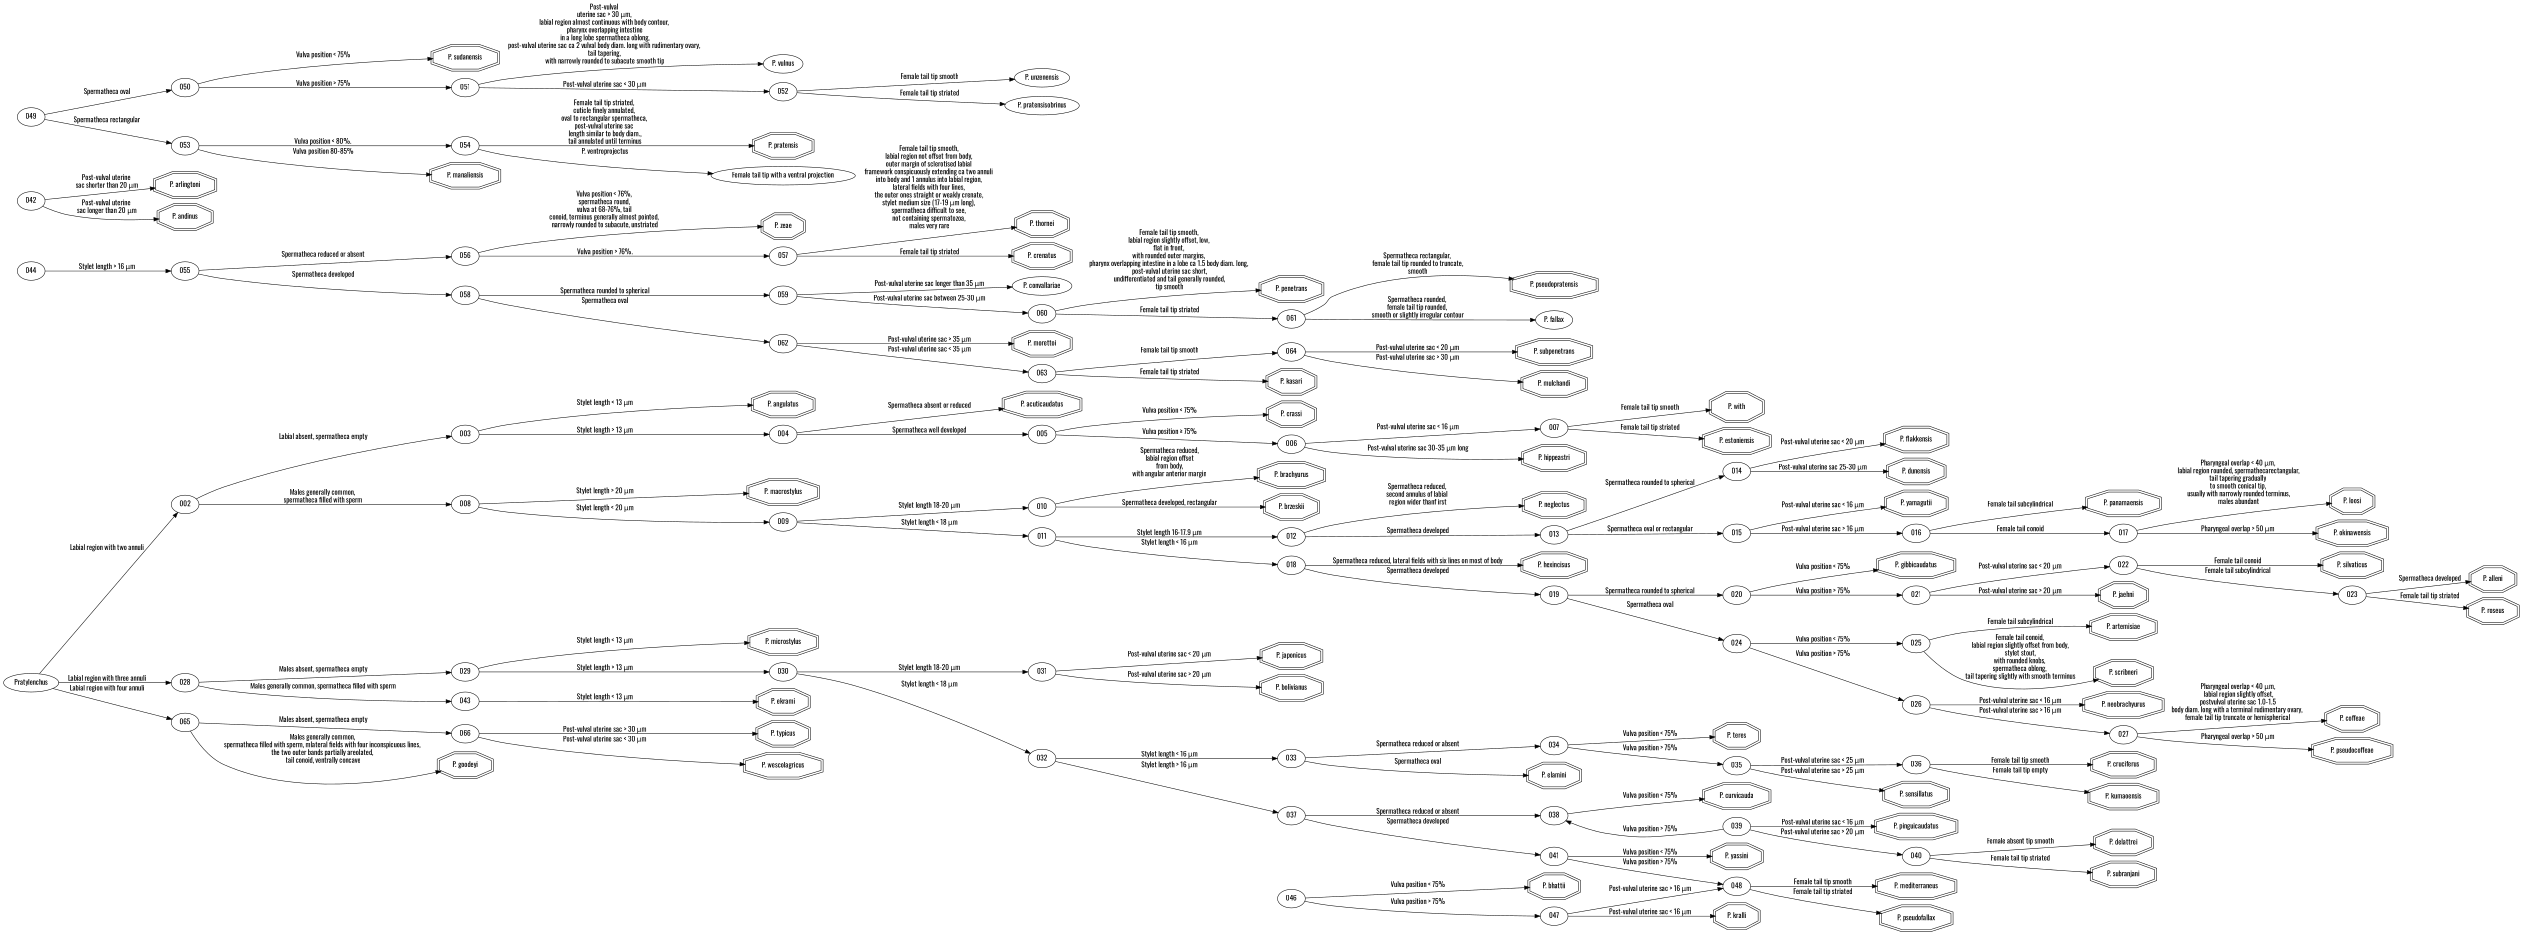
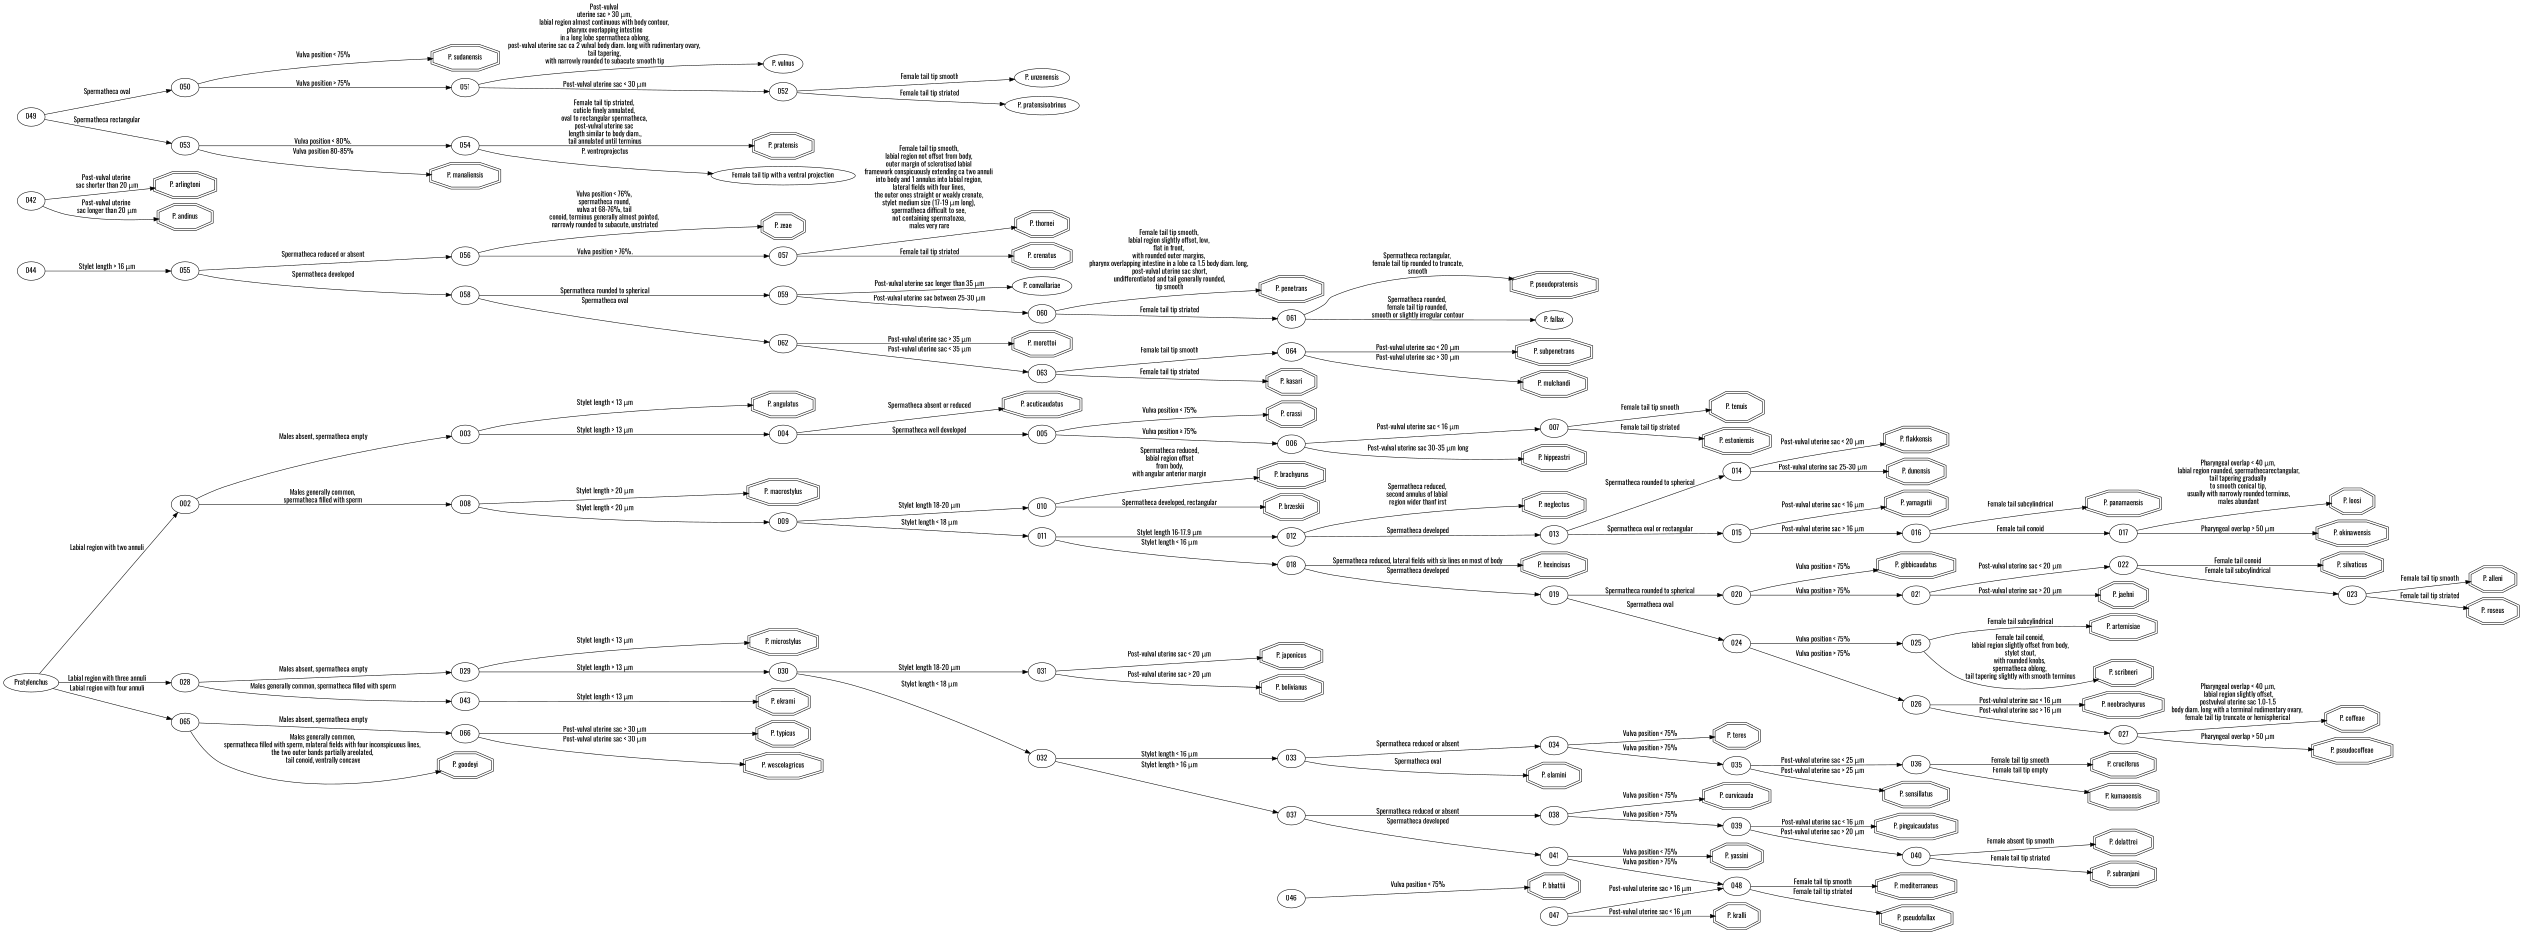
node "P. with": label "P. with" -> "P. tenuis"
edge "002" -> "003": label "Labial absent, spermatheca empty" -> "Males absent, spermatheca empty"
edge "023" -> "P. alleni": label "Spermatheca developed" -> "Female tail tip smooth"
edge "039" -> "038": reversed
edge "046" -> "047": removed, label "Vulva position > 75%"
